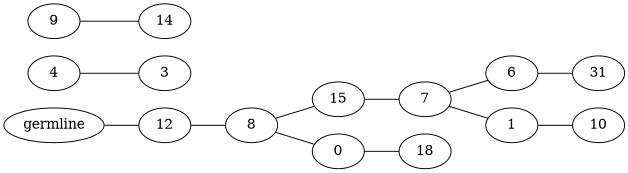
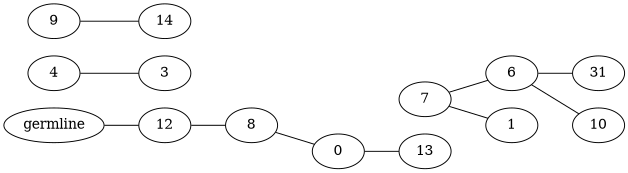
node "15": removed
edge "1" -- "10": now "6" -- "10"
node "18": label "18" -> "13"
